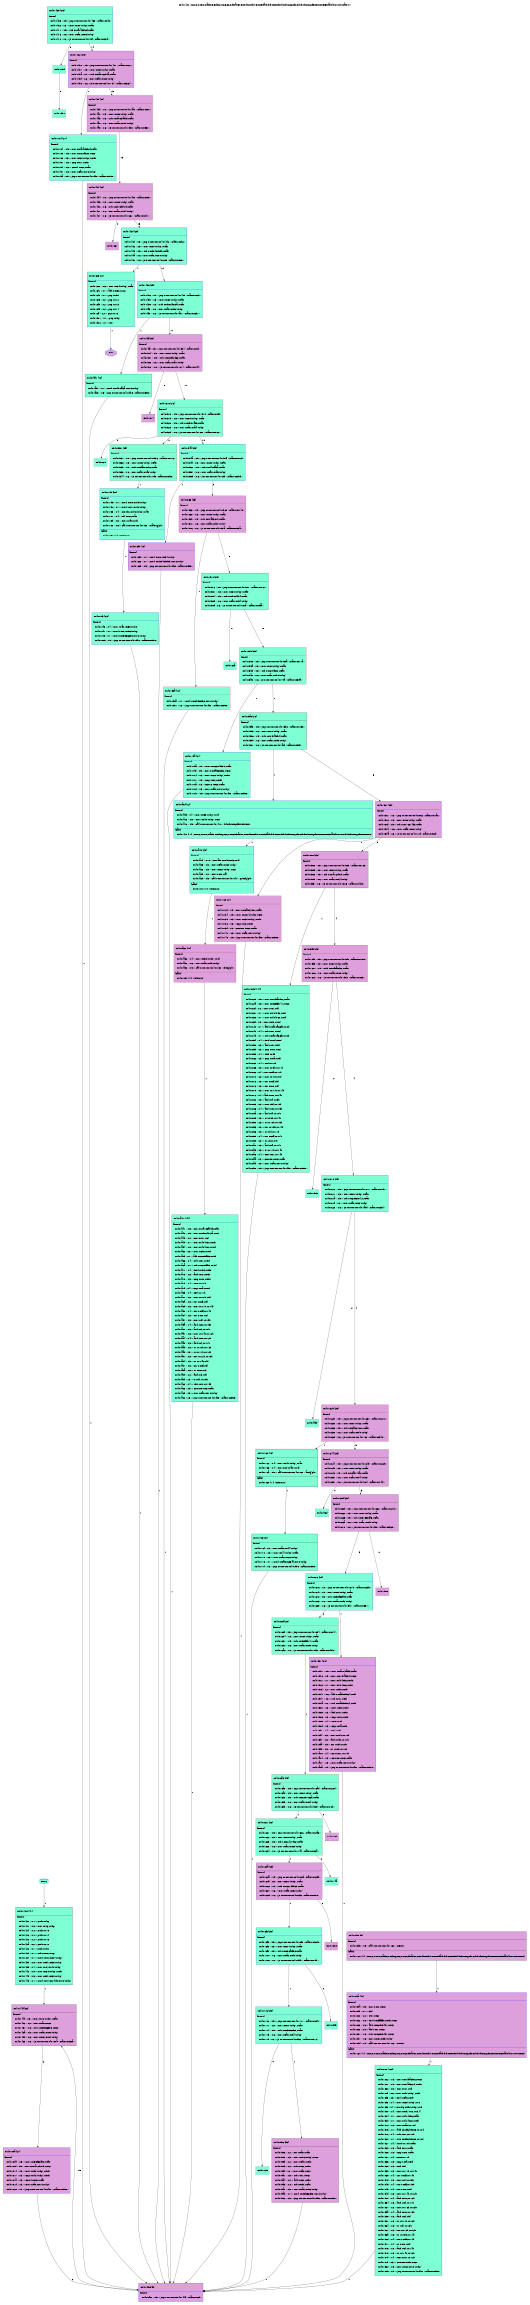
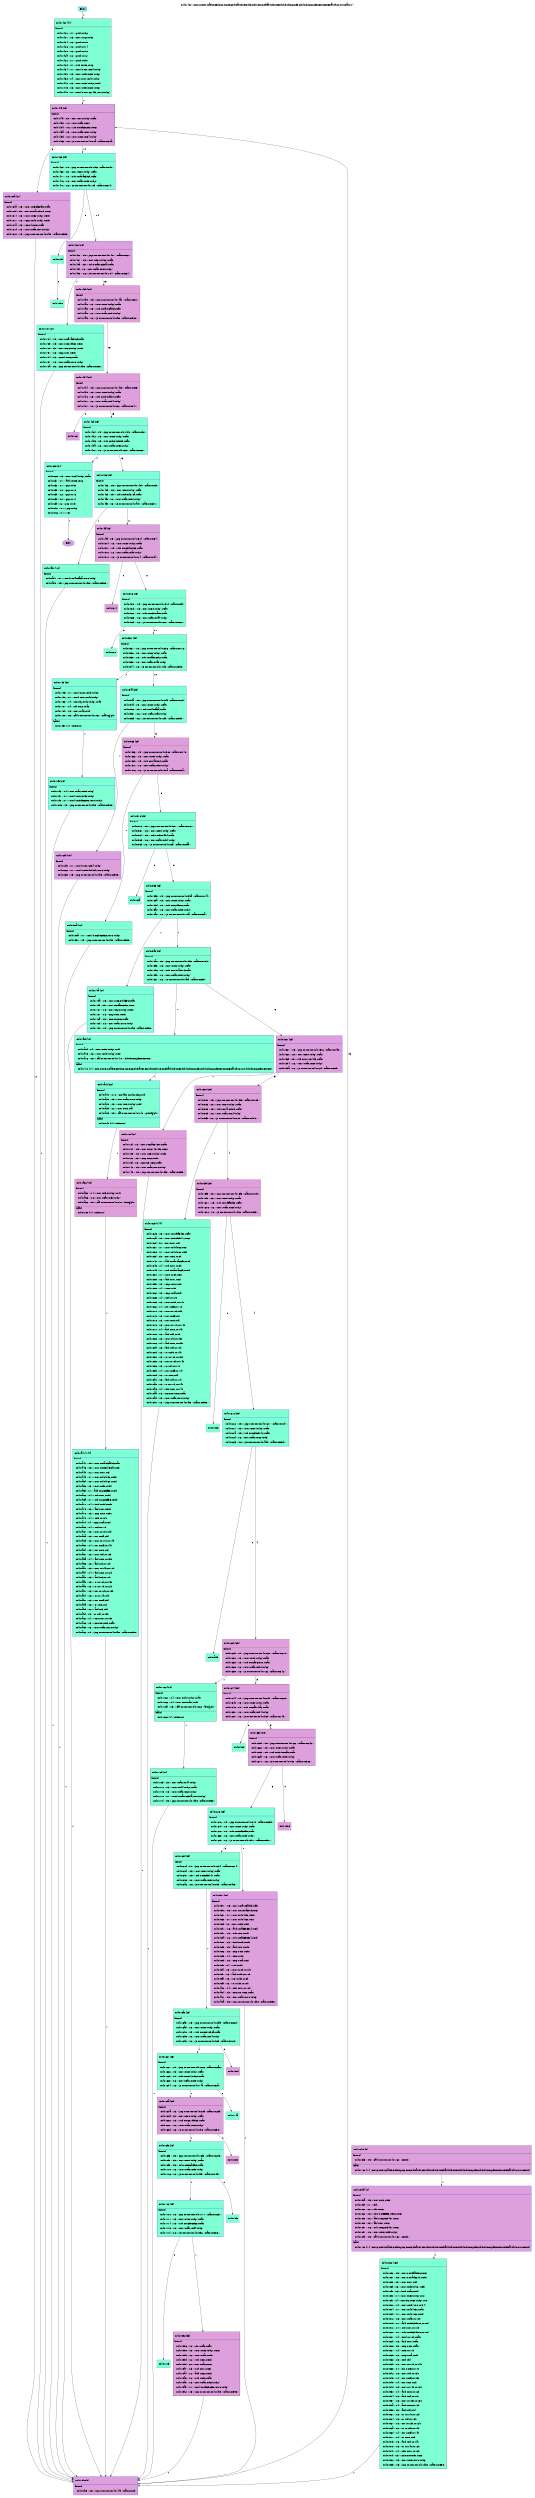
edge "0x40144f [26]" -> "0x401469 [25]": added, label "14"
edge "0x401518 [25]" -> "0x40154a [25]": now "0x401531 [25]" -> "0x40154a [25]"
